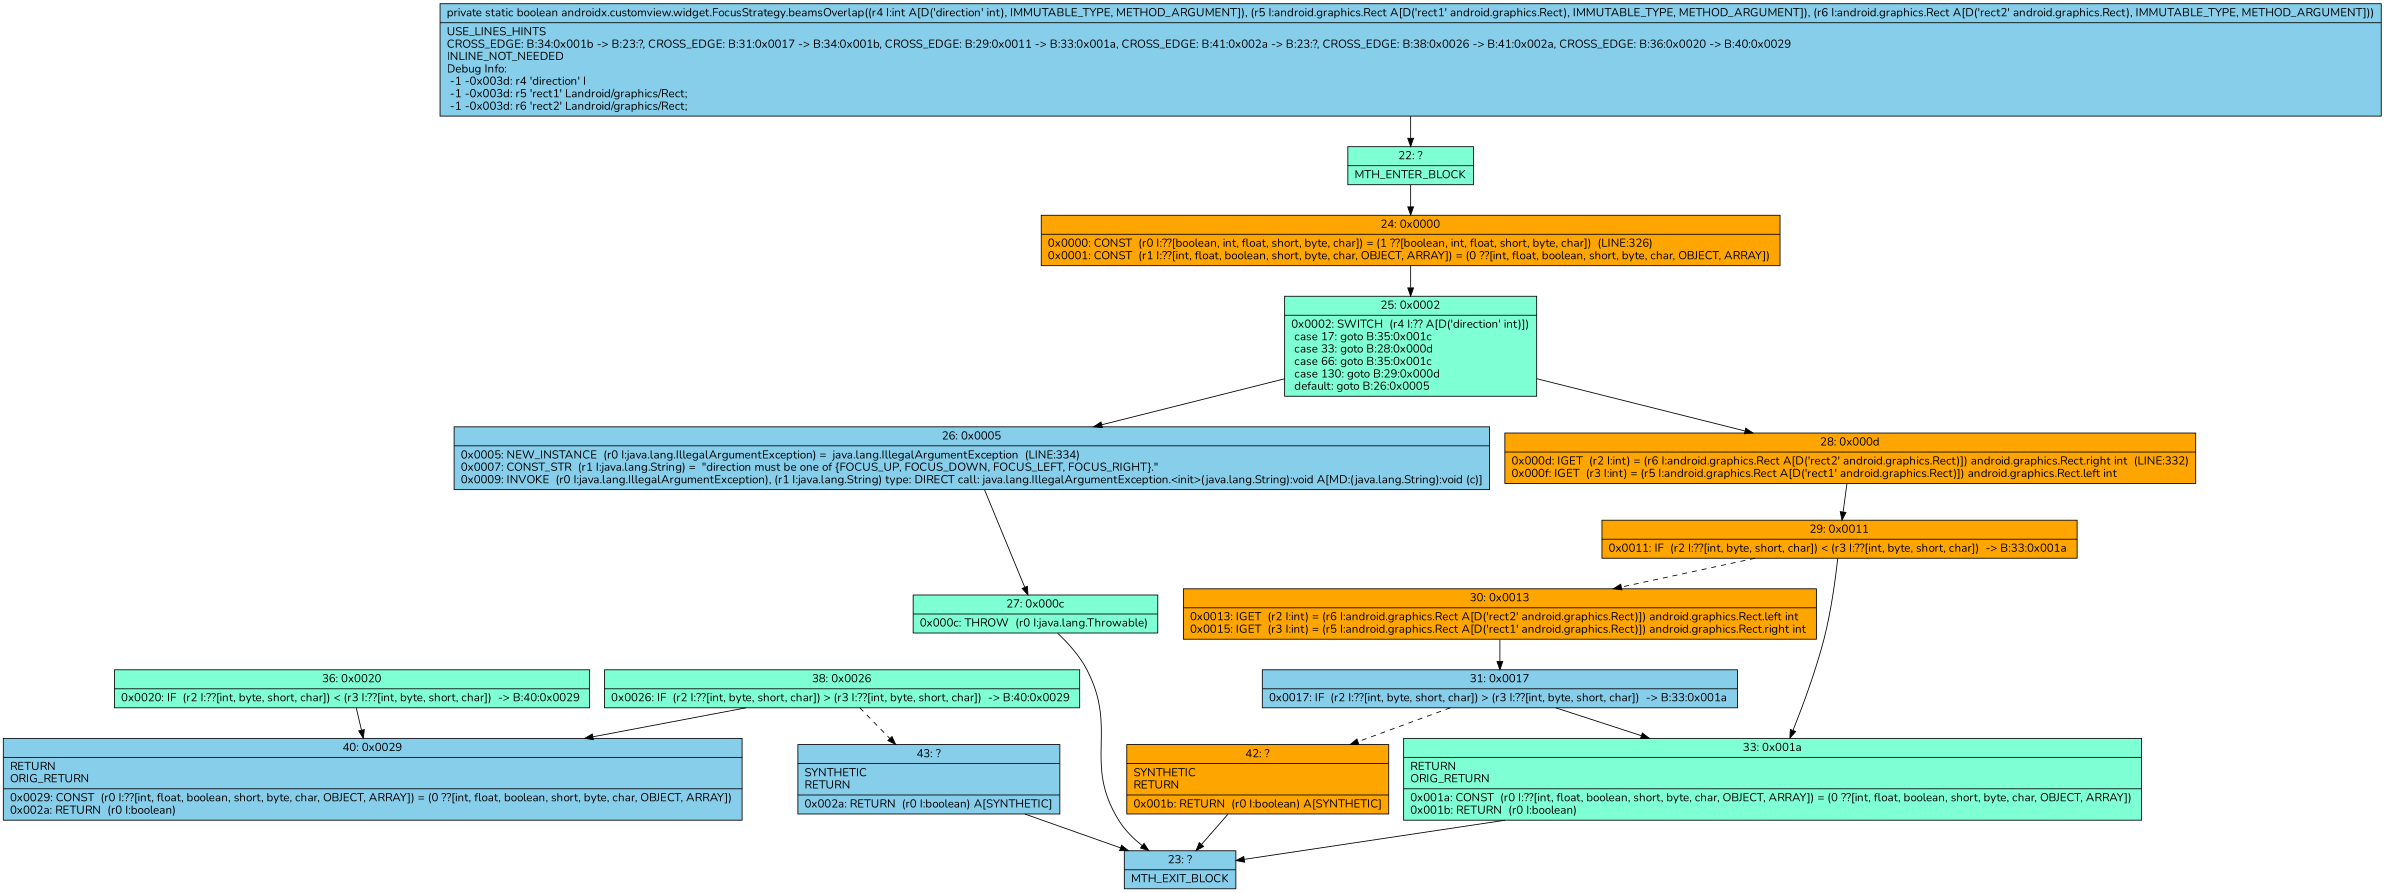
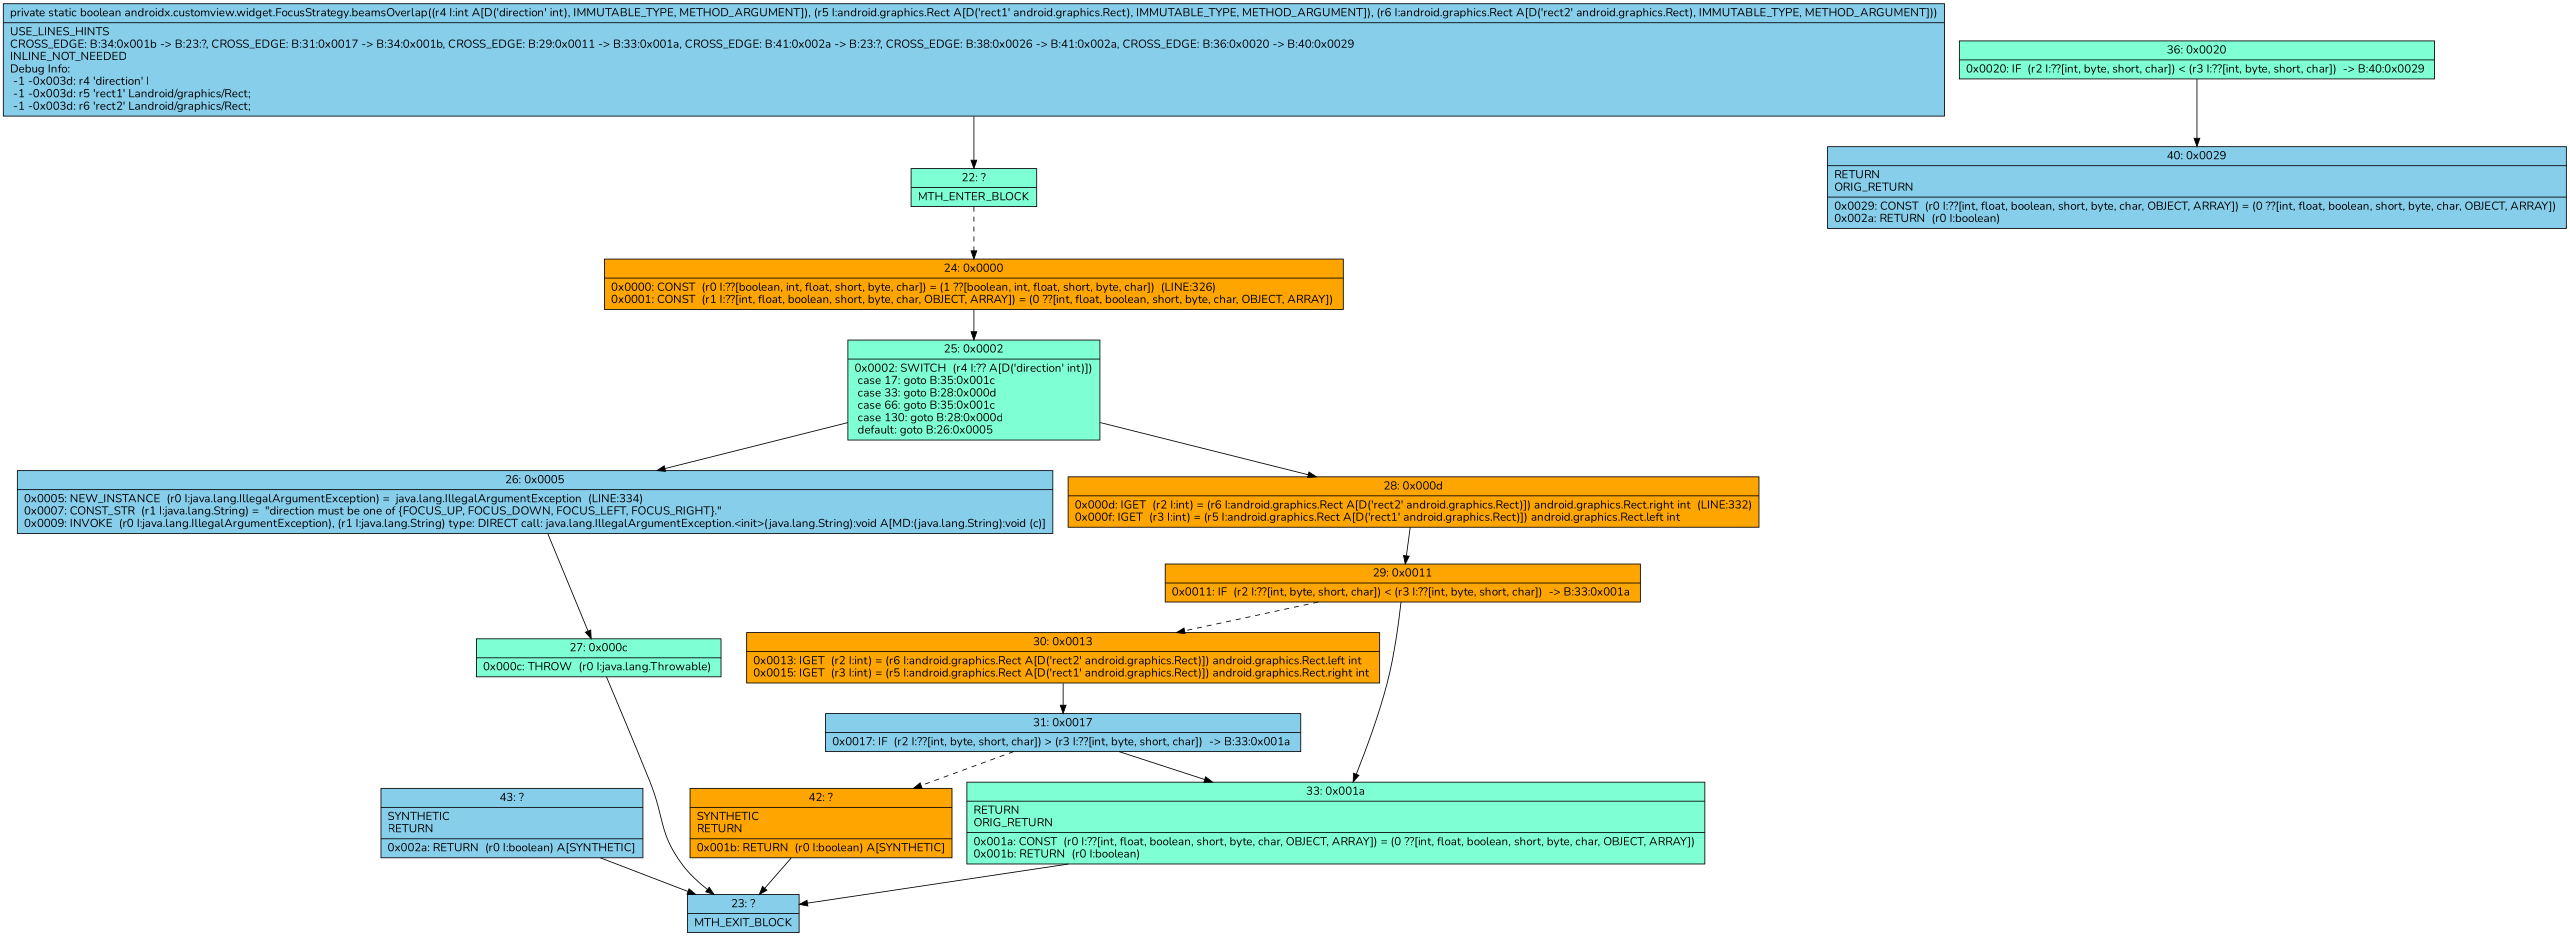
edge "22: ?" -> "24: 0x0000": style solid -> dashed
node "25: 0x0002": text "case 130: goto B:29:0x000d" -> "case 130: goto B:28:0x000d"
node "38: 0x0026": removed
